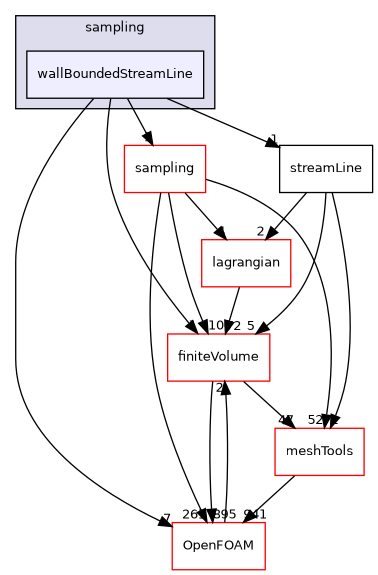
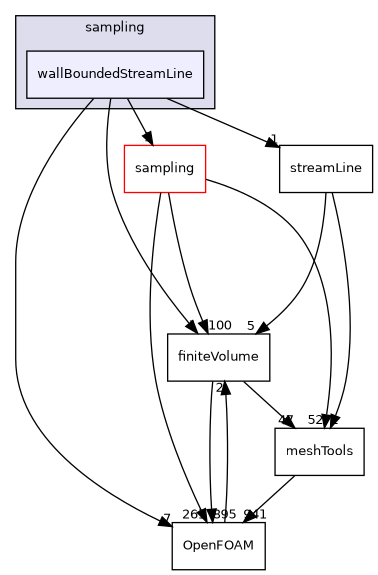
node "lagrangian": removed
node "finiteVolume": color red -> black
node "meshTools": color red -> black
node "OpenFOAM": color red -> black
